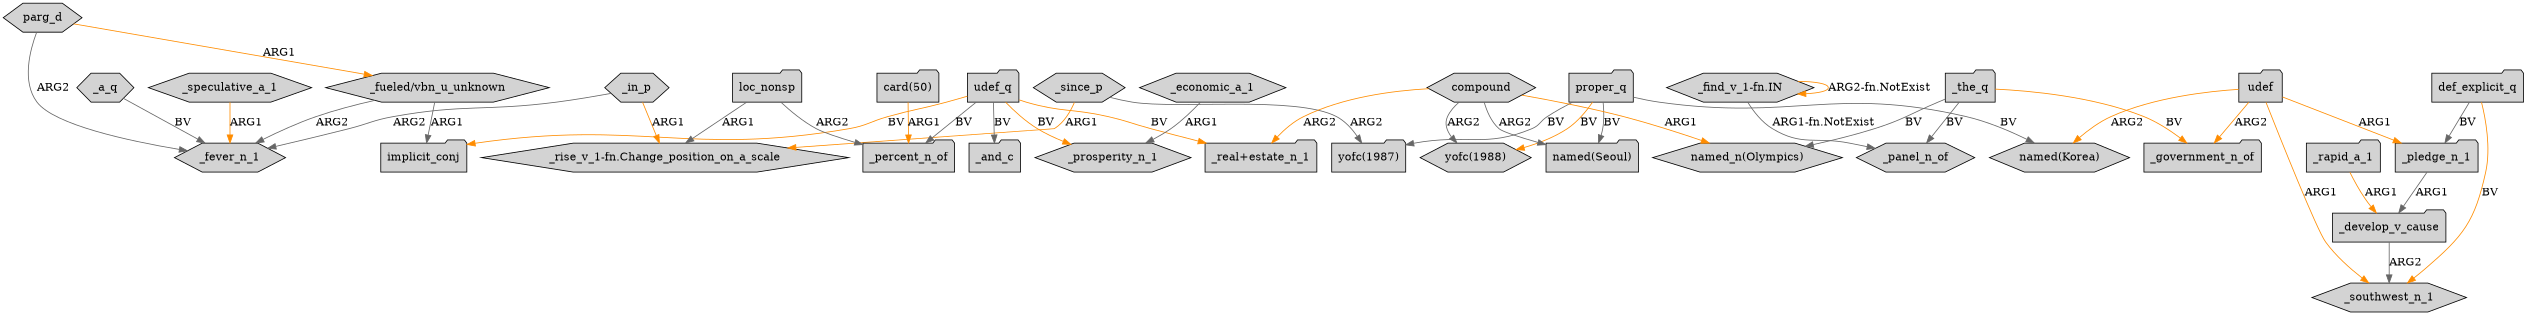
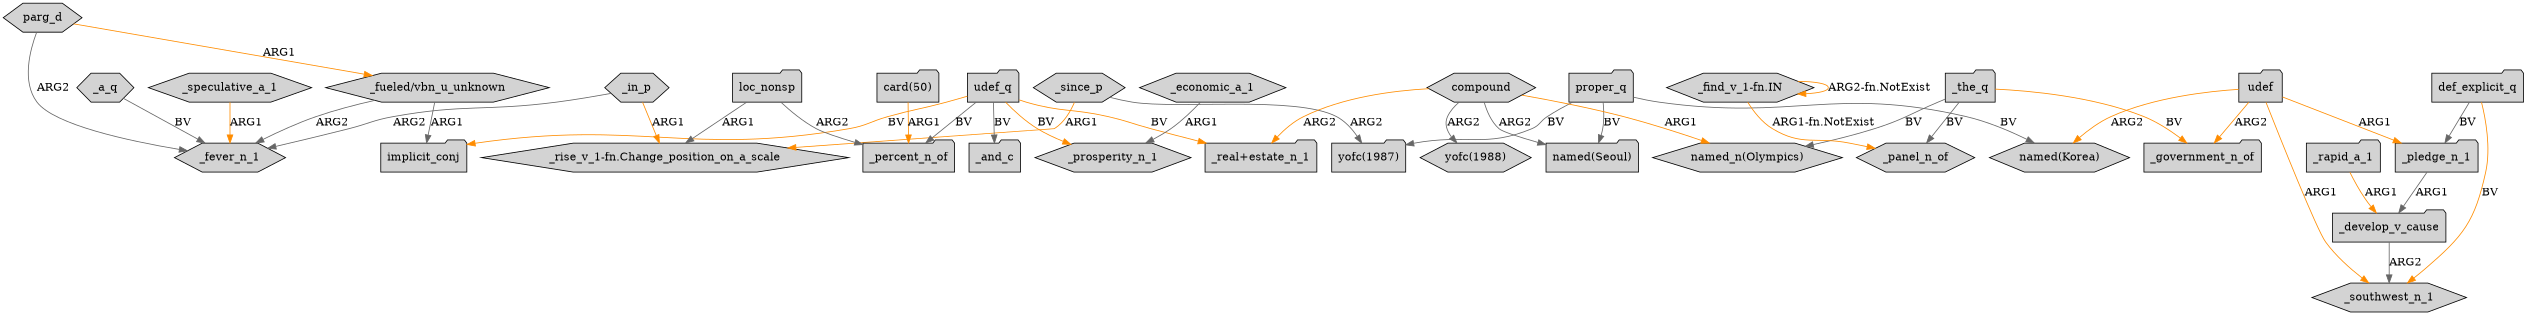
edge "proper_q" -> "yofc(1988)": removed, label "BV"
edge "_find_v_1-fn.IN" -> "_panel_n_of": color gray40 -> darkorange
